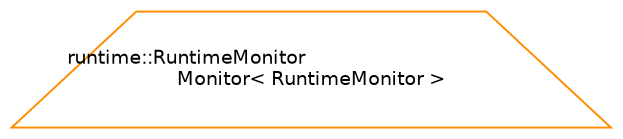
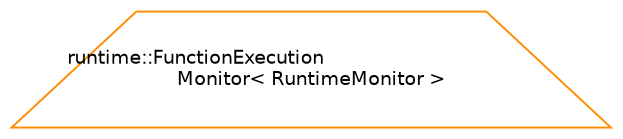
node "runtime::RuntimeMonitor Monitor< RuntimeMonitor >": label "runtime::RuntimeMonitor Monitor< RuntimeMonitor >" -> "runtime::FunctionExecution Monitor< RuntimeMonitor >"
